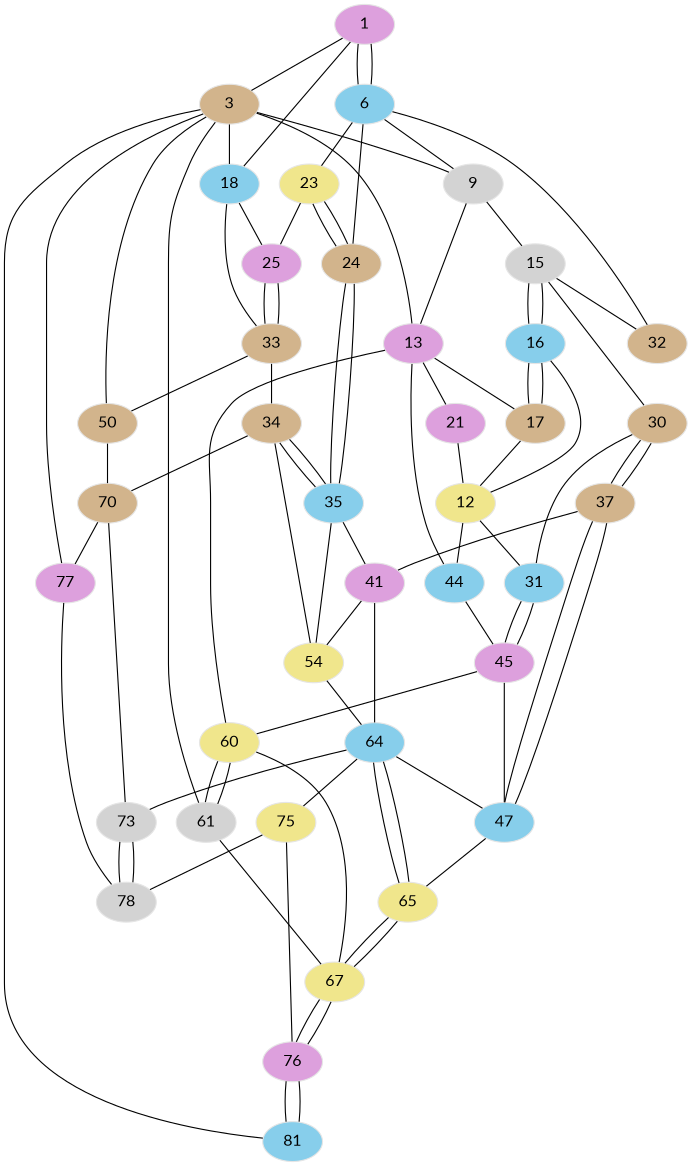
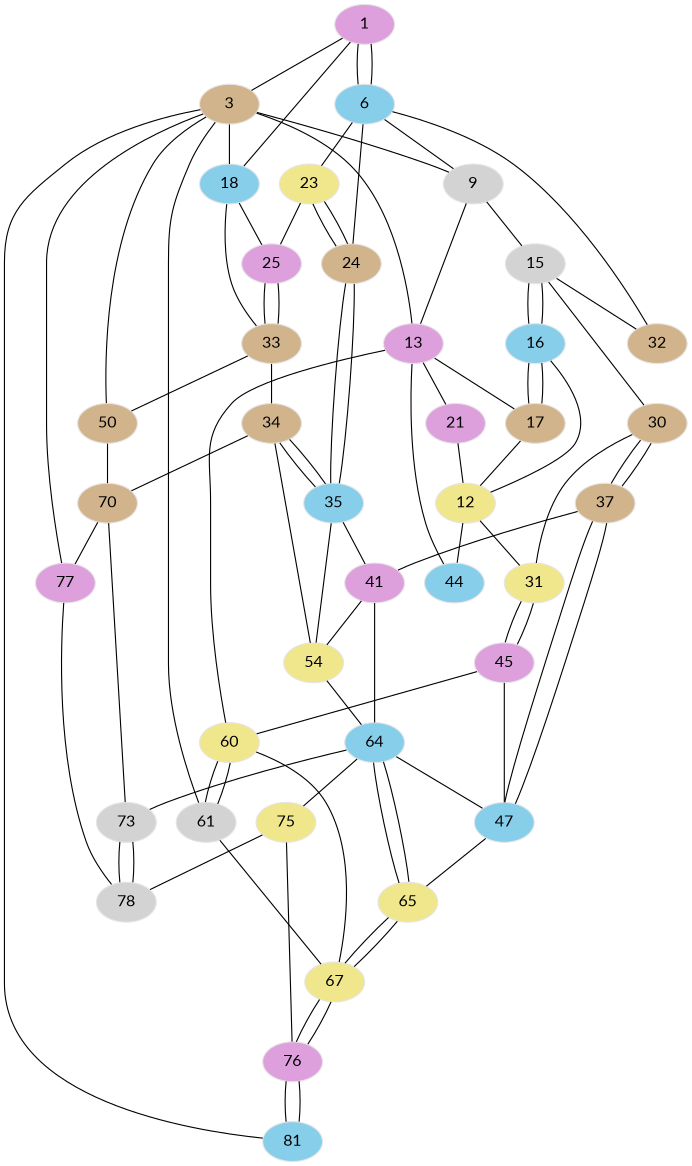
node "31": fillcolor skyblue -> khaki
edge "44" -- "45": removed
